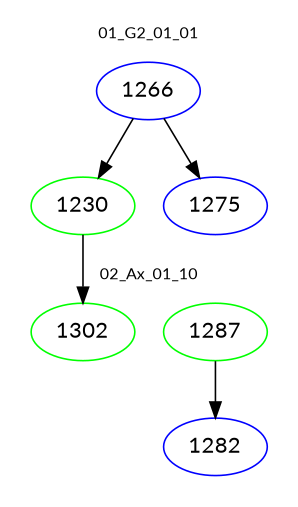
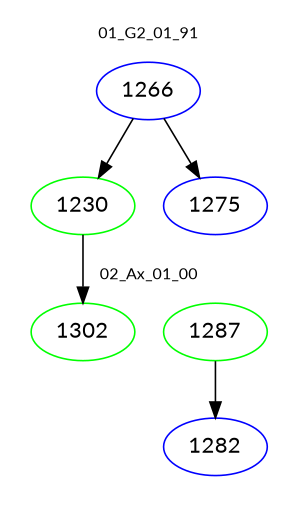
cluster "01_G2_01_01": label "01_G2_01_01" -> "01_G2_01_91"
cluster "02_Ax_01_10": label "02_Ax_01_10" -> "02_Ax_01_00"
